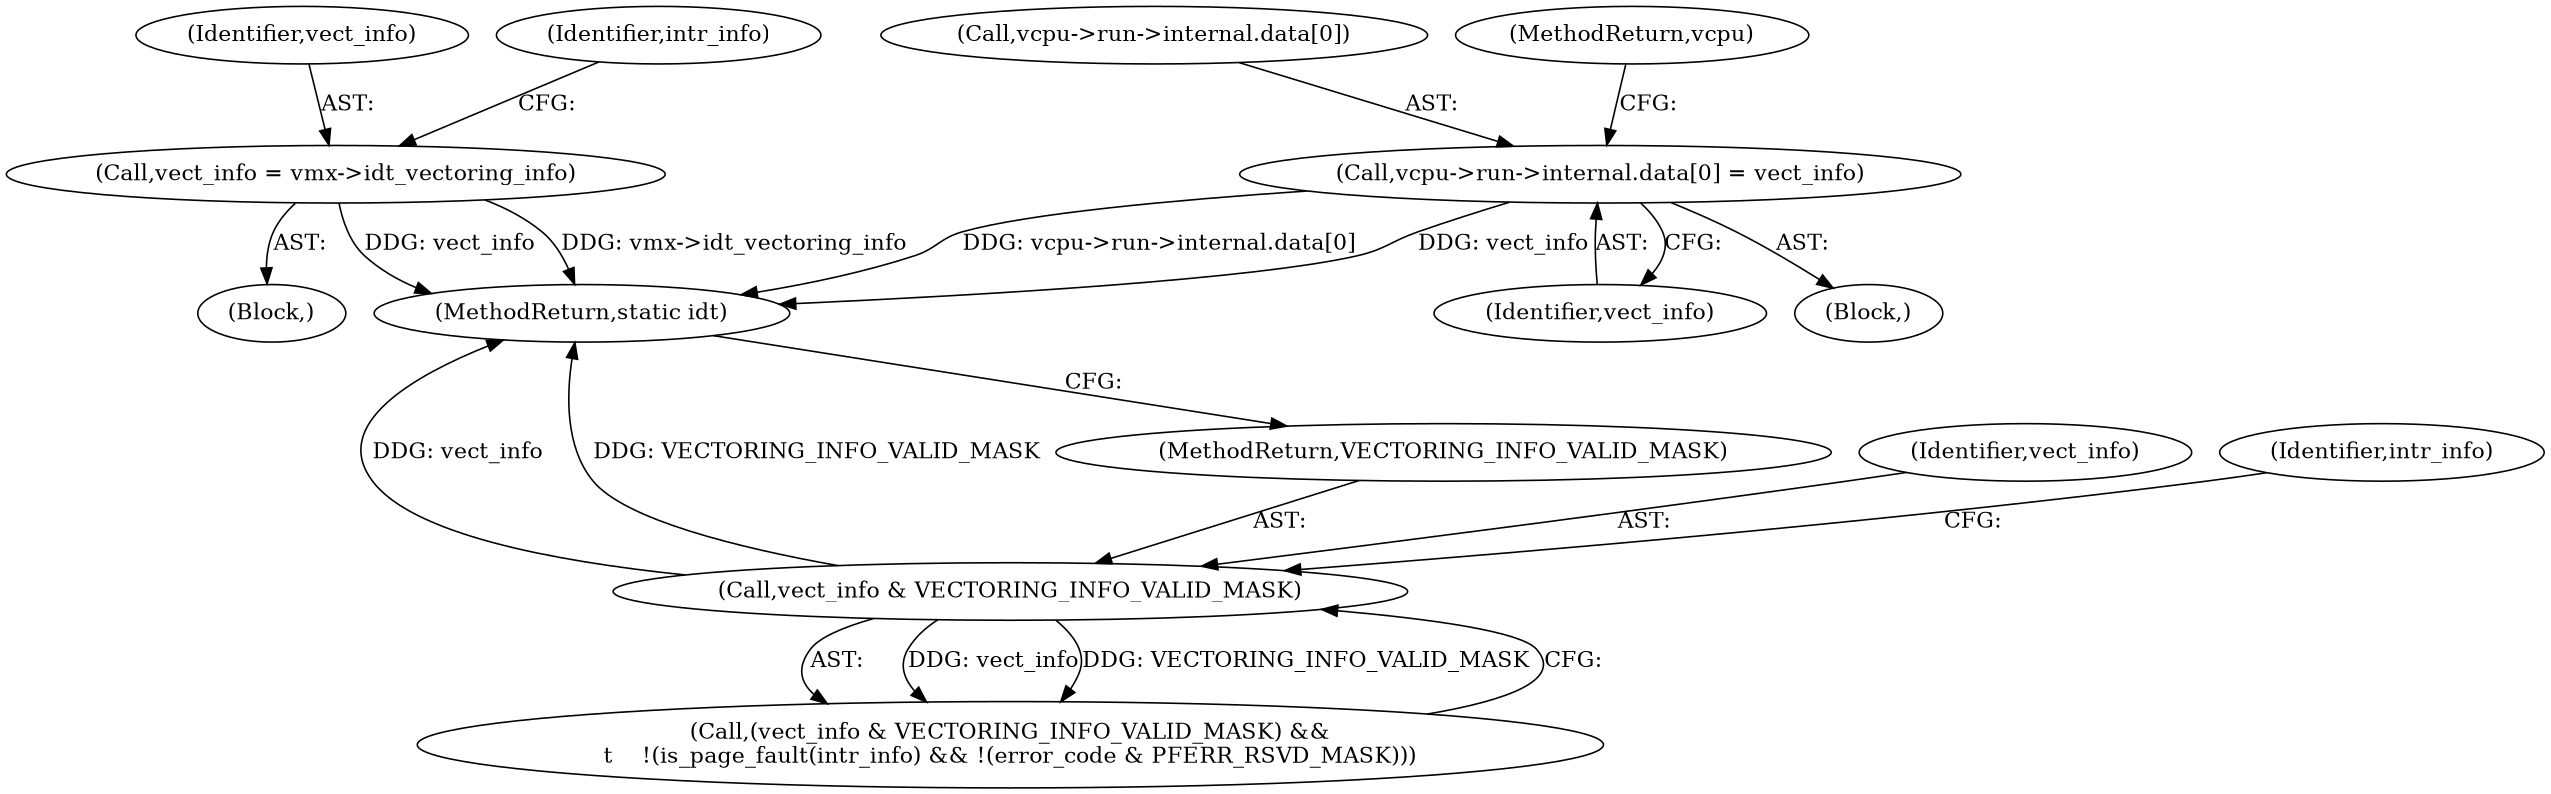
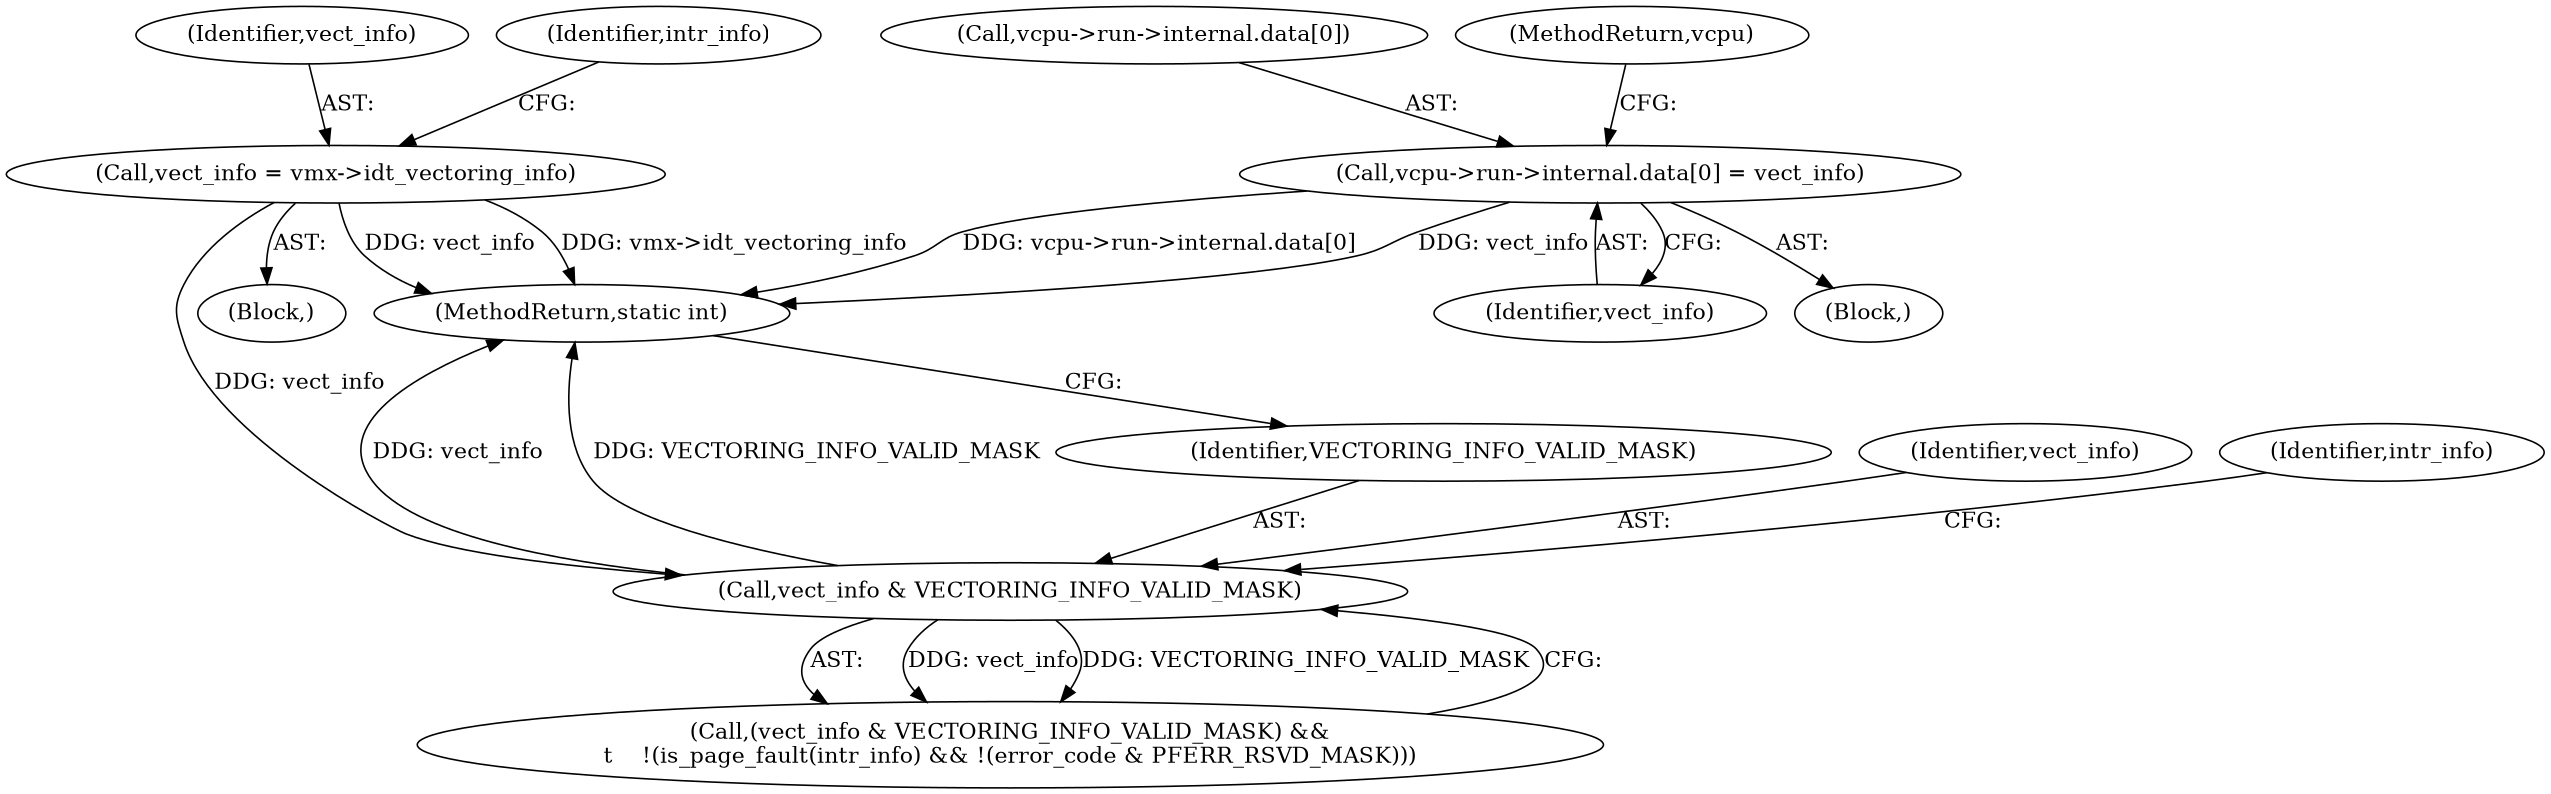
node "(MethodReturn,static idt)": label "(MethodReturn,static idt)" -> "(MethodReturn,static int)"
node "(MethodReturn,VECTORING_INFO_VALID_MASK)": label "(MethodReturn,VECTORING_INFO_VALID_MASK)" -> "(Identifier,VECTORING_INFO_VALID_MASK)"
edge "(Call,vect_info = vmx->idt_vectoring_info)" -> "(Call,vect_info & VECTORING_INFO_VALID_MASK)": added, label "DDG: vect_info"
